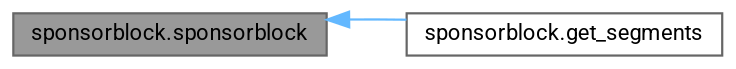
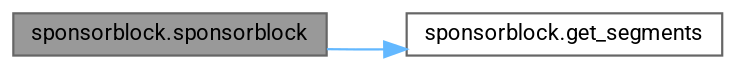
edge "sponsorblock.get_segments" -> "sponsorblock.sponsorblock": reversed
